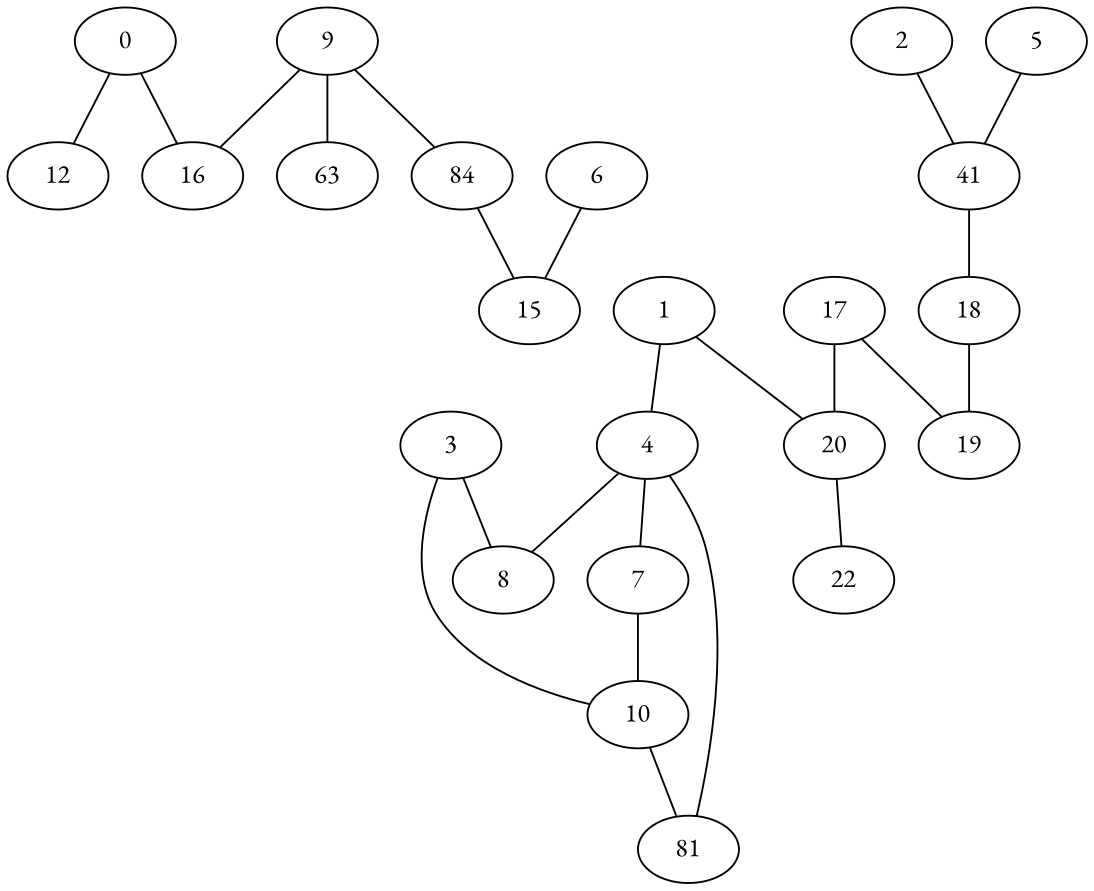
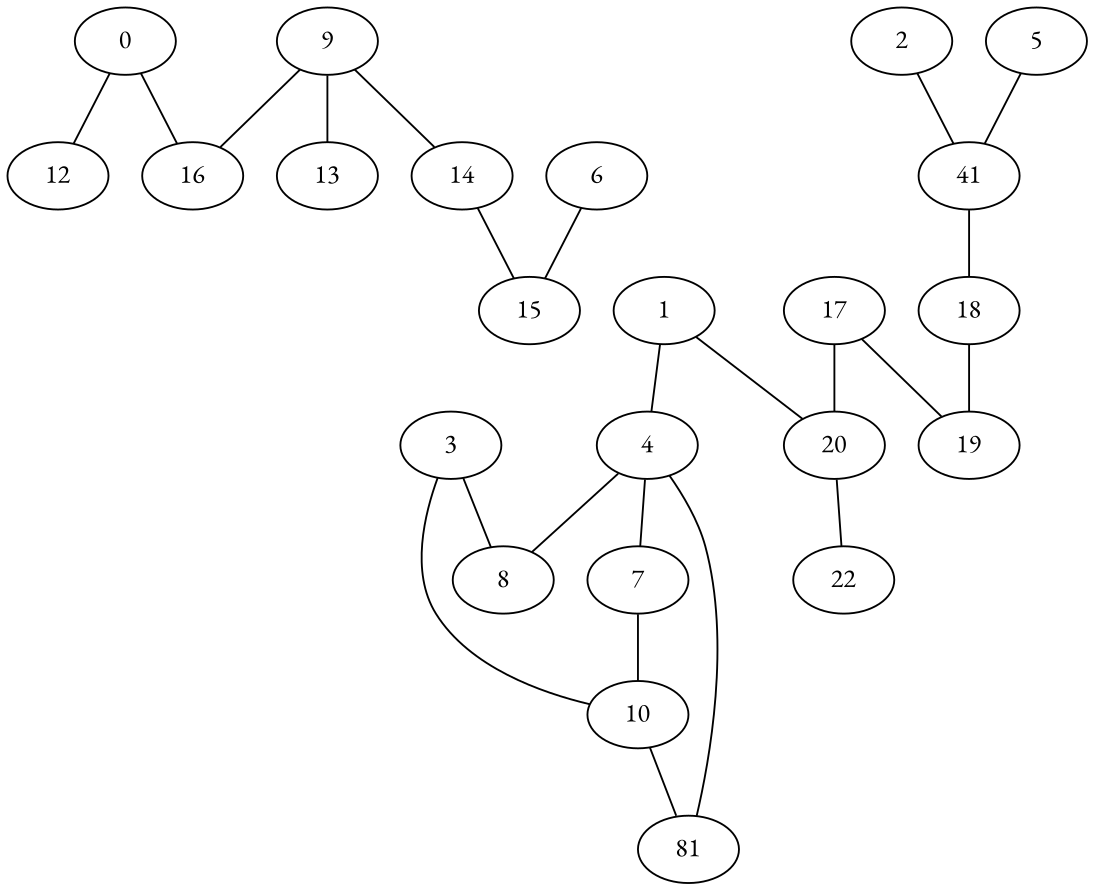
node "63": label "63" -> "13"
node "84": label "84" -> "14"
